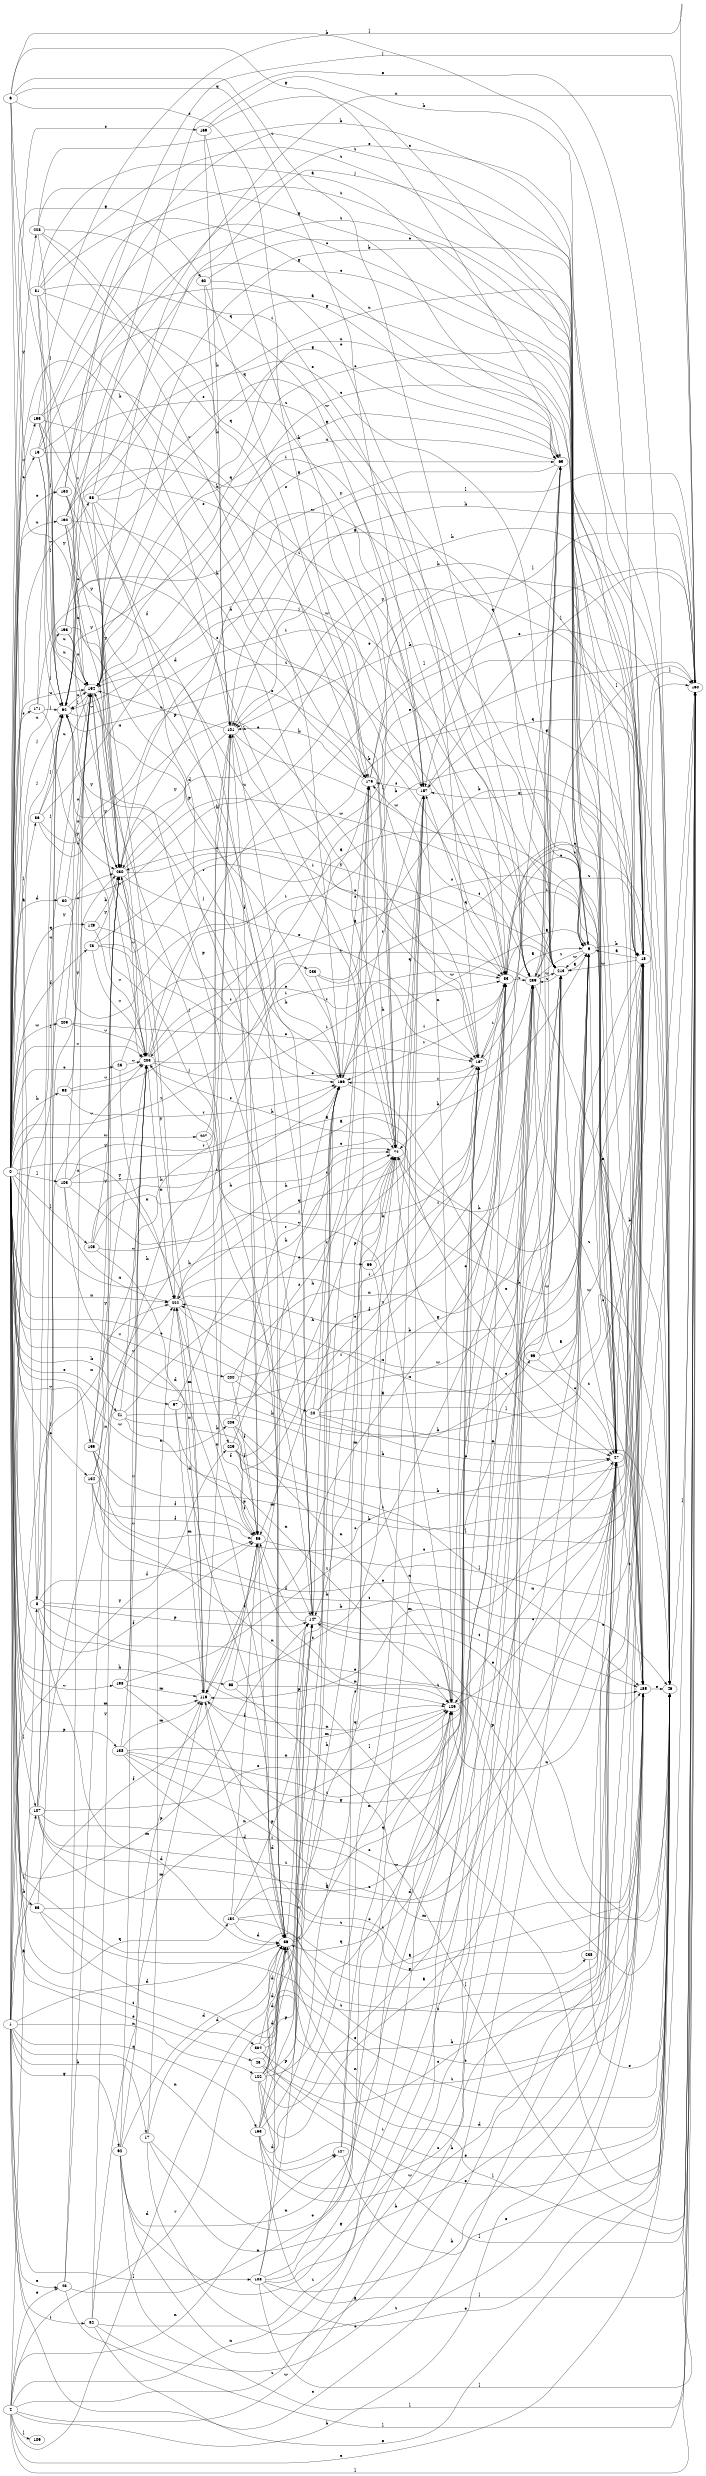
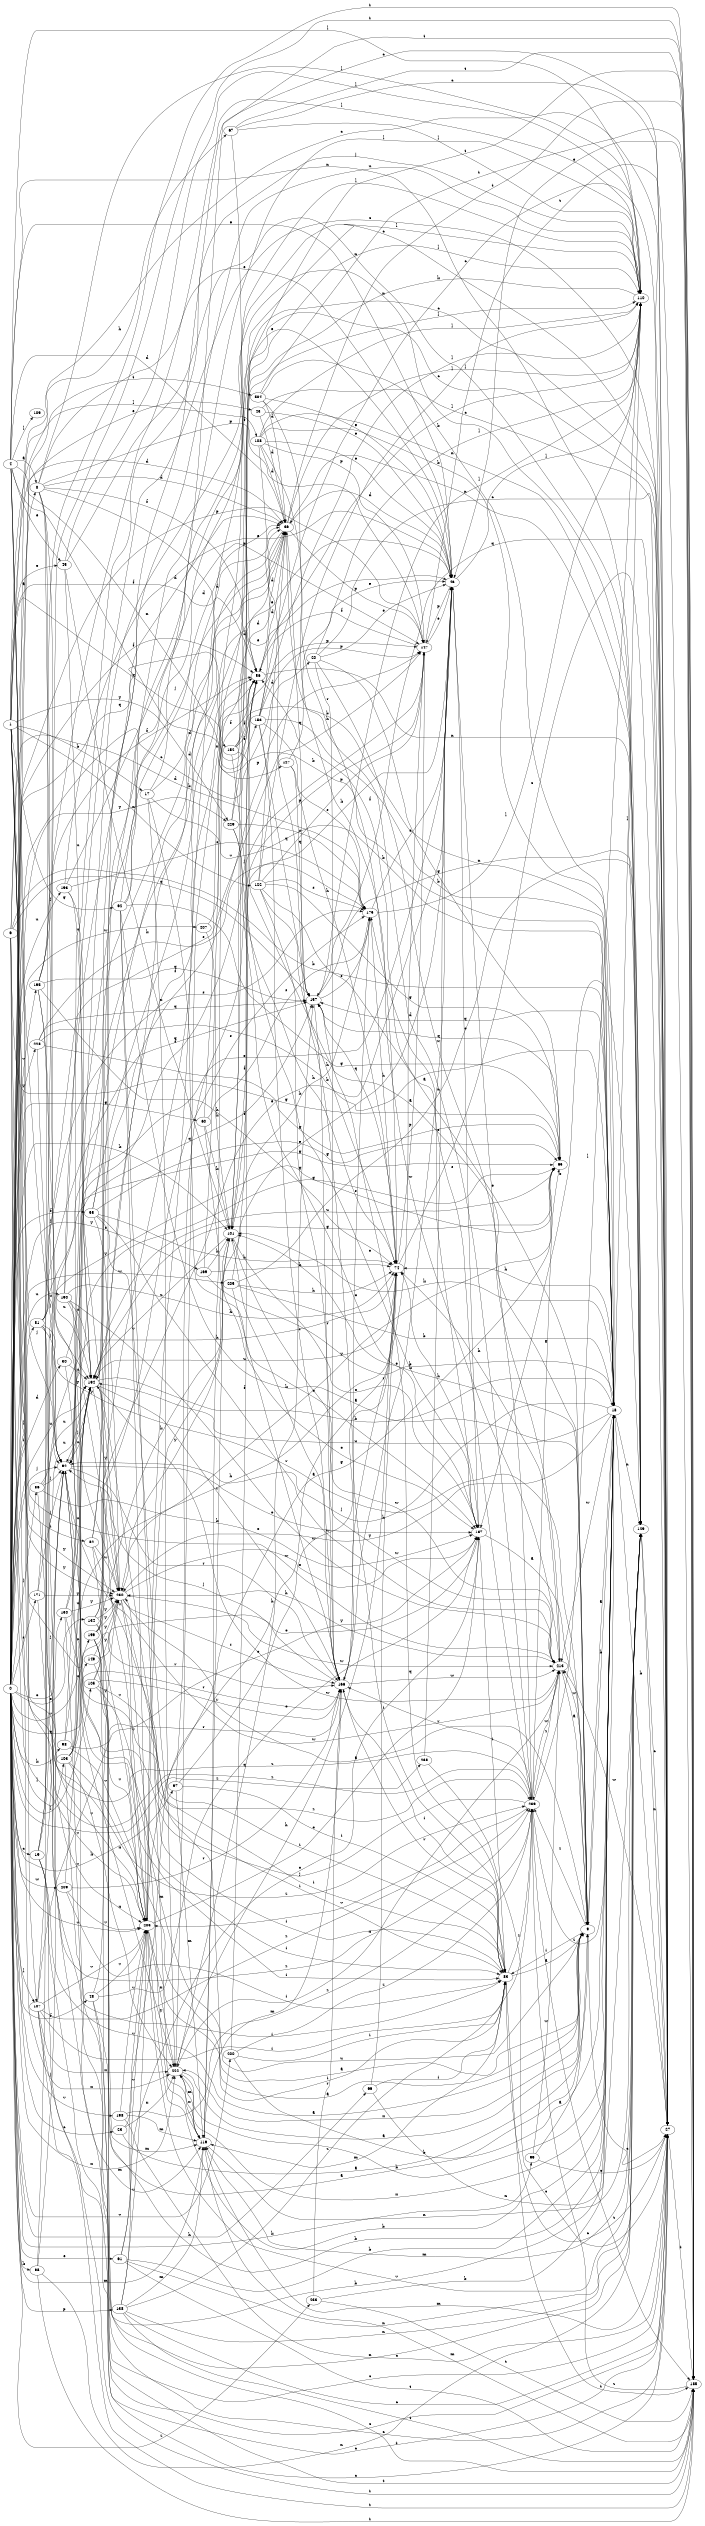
edge "6" -> "175": label "s" -> "b"
edge "190" -> "213": label "o" -> "w"
edge "0" -> "55": label "v" -> "f"
edge "228" -> "166": now "209" -> "166"
node "160": label "160" -> "110"
edge "171" -> "147": label "p" -> "v"
edge "149" -> "230": label "b" -> "y"
edge "8" -> "119": added, label "m"
edge "4" -> "203": added, label "v"
edge "36" -> "194": now "36" -> "92"
node "41": label "41" -> "61"
edge "0" -> "81": added, label "i"
node "68": label "68" -> "67"
edge "82" -> "230": label "y" -> "w"
edge "1" -> "127": removed, label "n"
